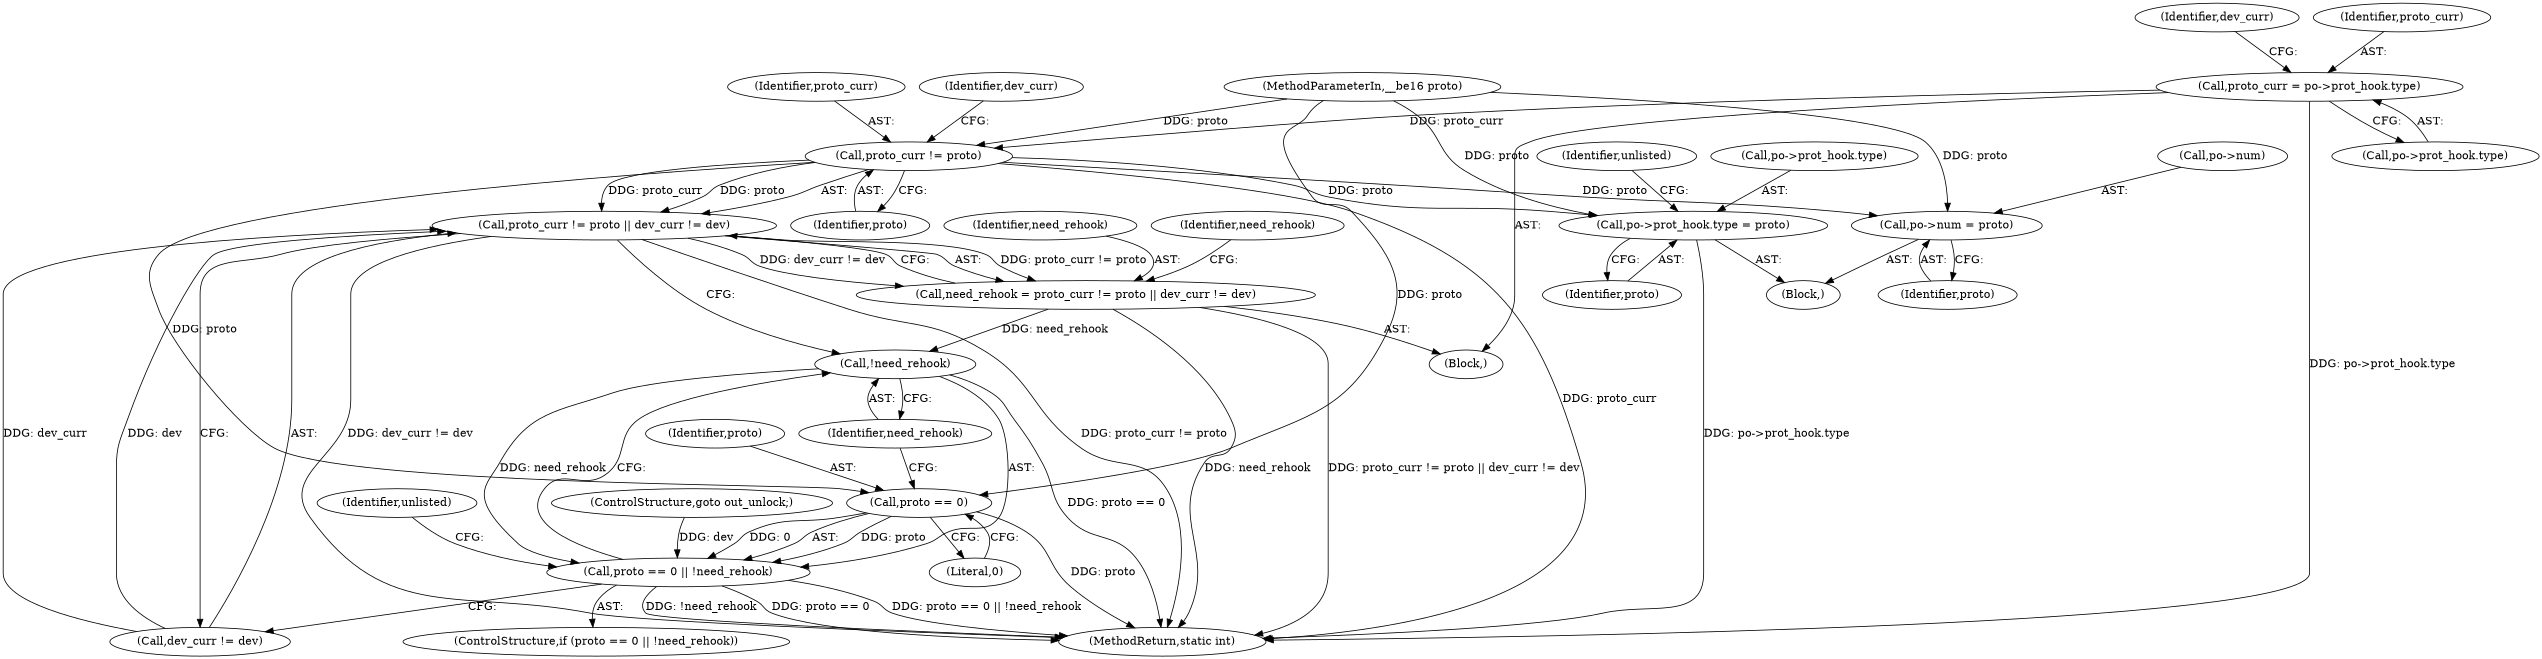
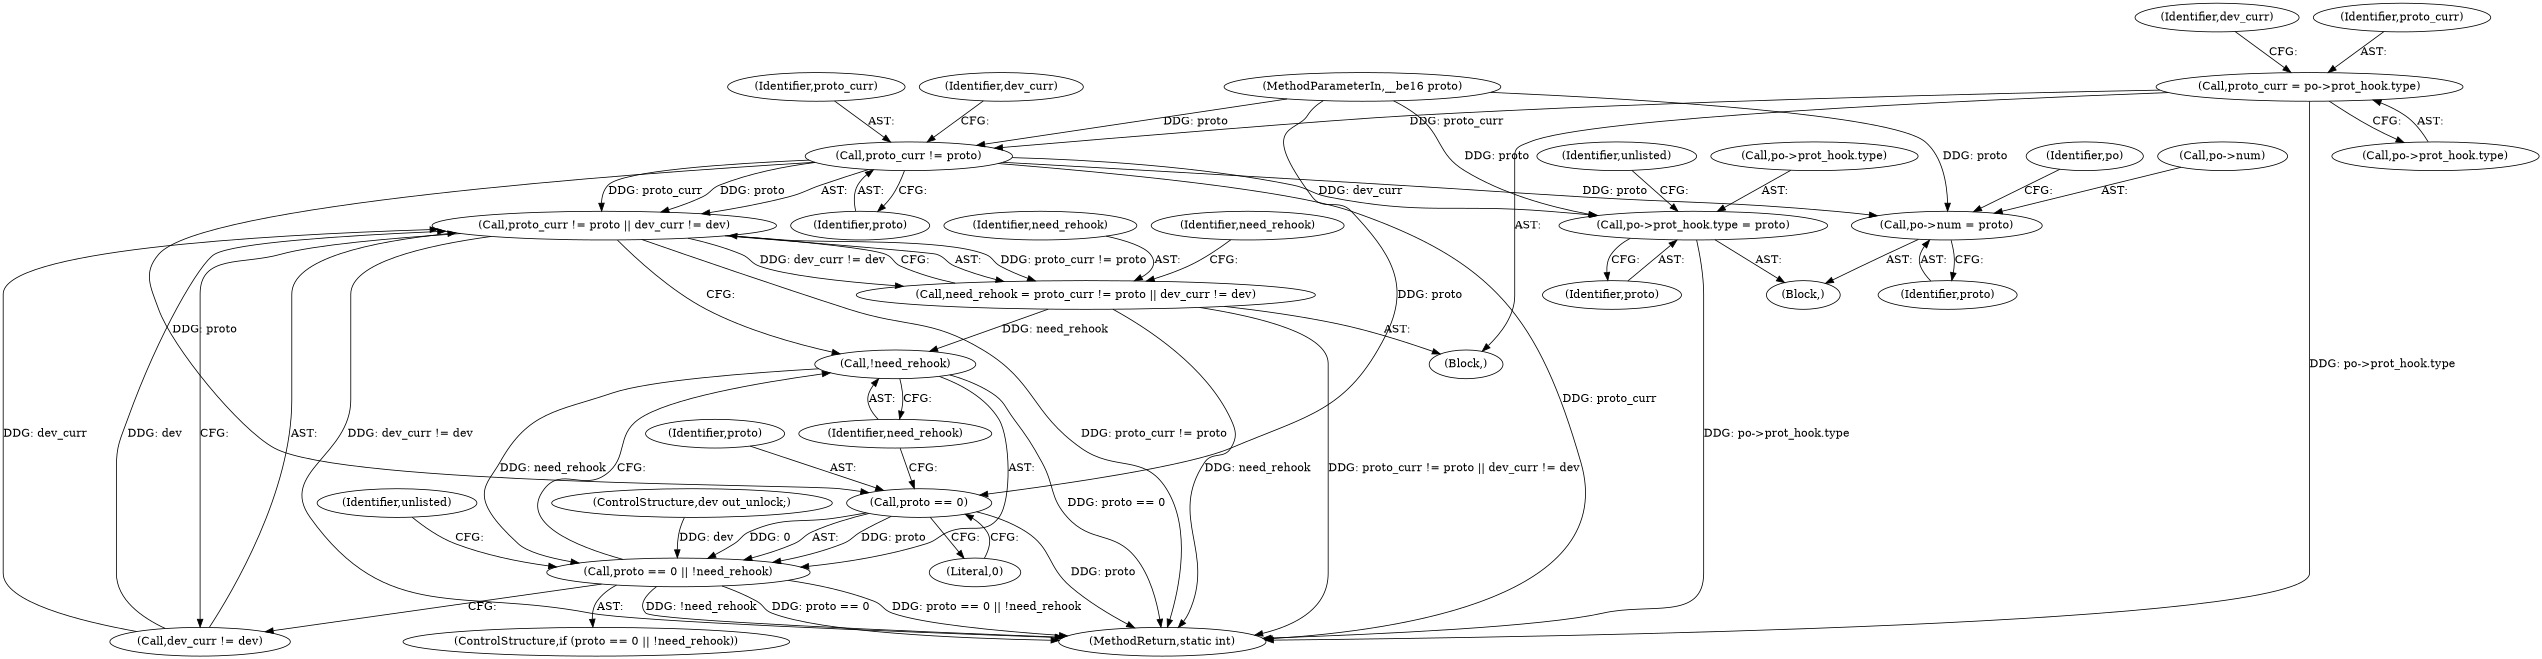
node "(Identifier,po)": added
edge "(Call,proto_curr != proto)" -> "(Call,po->prot_hook.type = proto)": label "DDG: proto" -> "DDG: dev_curr"
node "(ControlStructure,goto out_unlock;)": label "(ControlStructure,goto out_unlock;)" -> "(ControlStructure,dev out_unlock;)"
